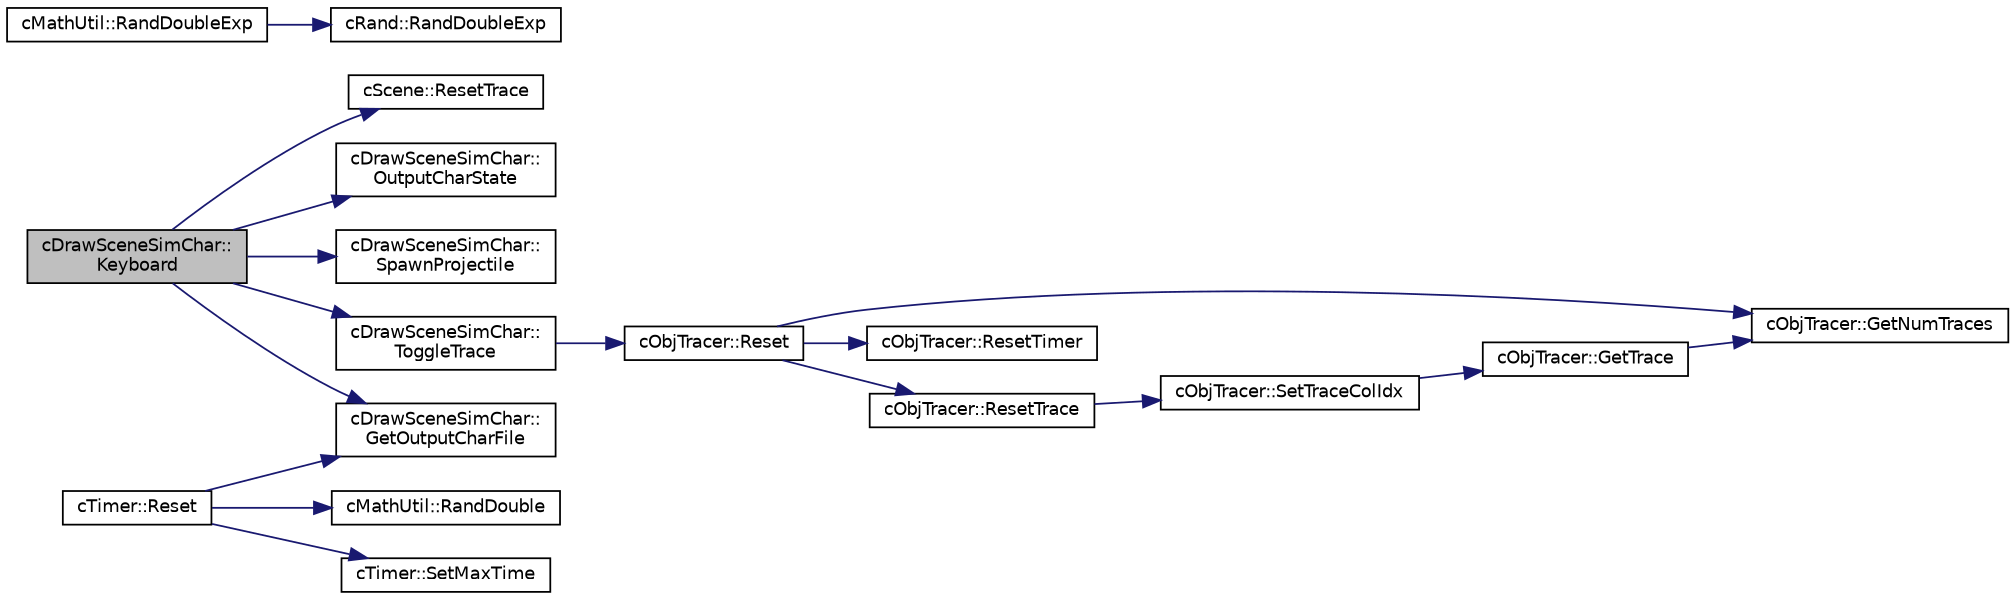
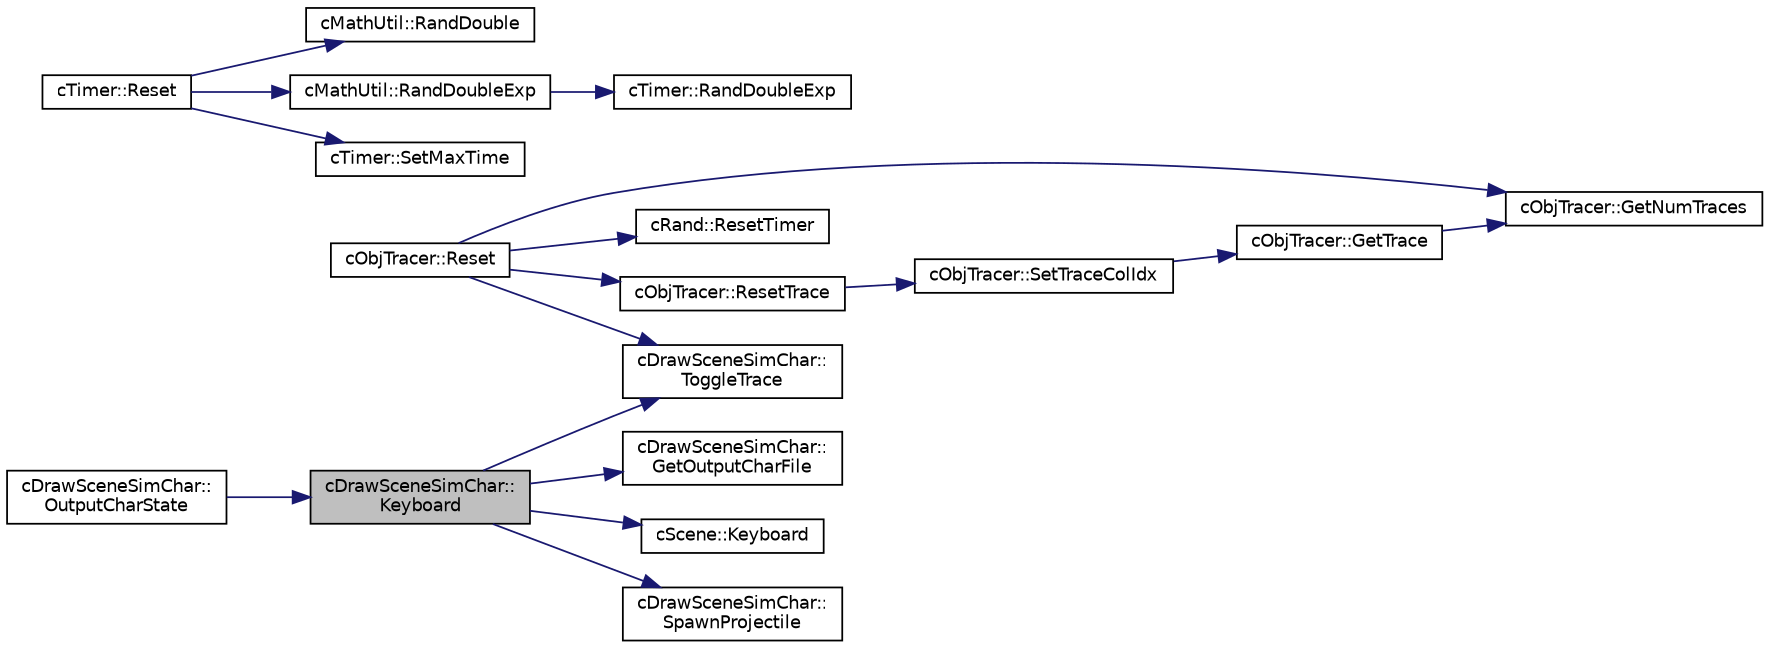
node "cRand::RandDoubleExp": label "cRand::RandDoubleExp" -> "cTimer::RandDoubleExp"
node "cScene::ResetTrace": label "cScene::ResetTrace" -> "cScene::Keyboard"
edge "cDrawSceneSimChar:: Keyboard" -> "cDrawSceneSimChar:: OutputCharState": reversed
edge "cDrawSceneSimChar:: ToggleTrace" -> "cObjTracer::Reset": reversed
node "cObjTracer::ResetTimer": label "cObjTracer::ResetTimer" -> "cRand::ResetTimer"
edge "cTimer::Reset" -> "cDrawSceneSimChar:: GetOutputCharFile": now "cTimer::Reset" -> "cMathUtil::RandDoubleExp"
